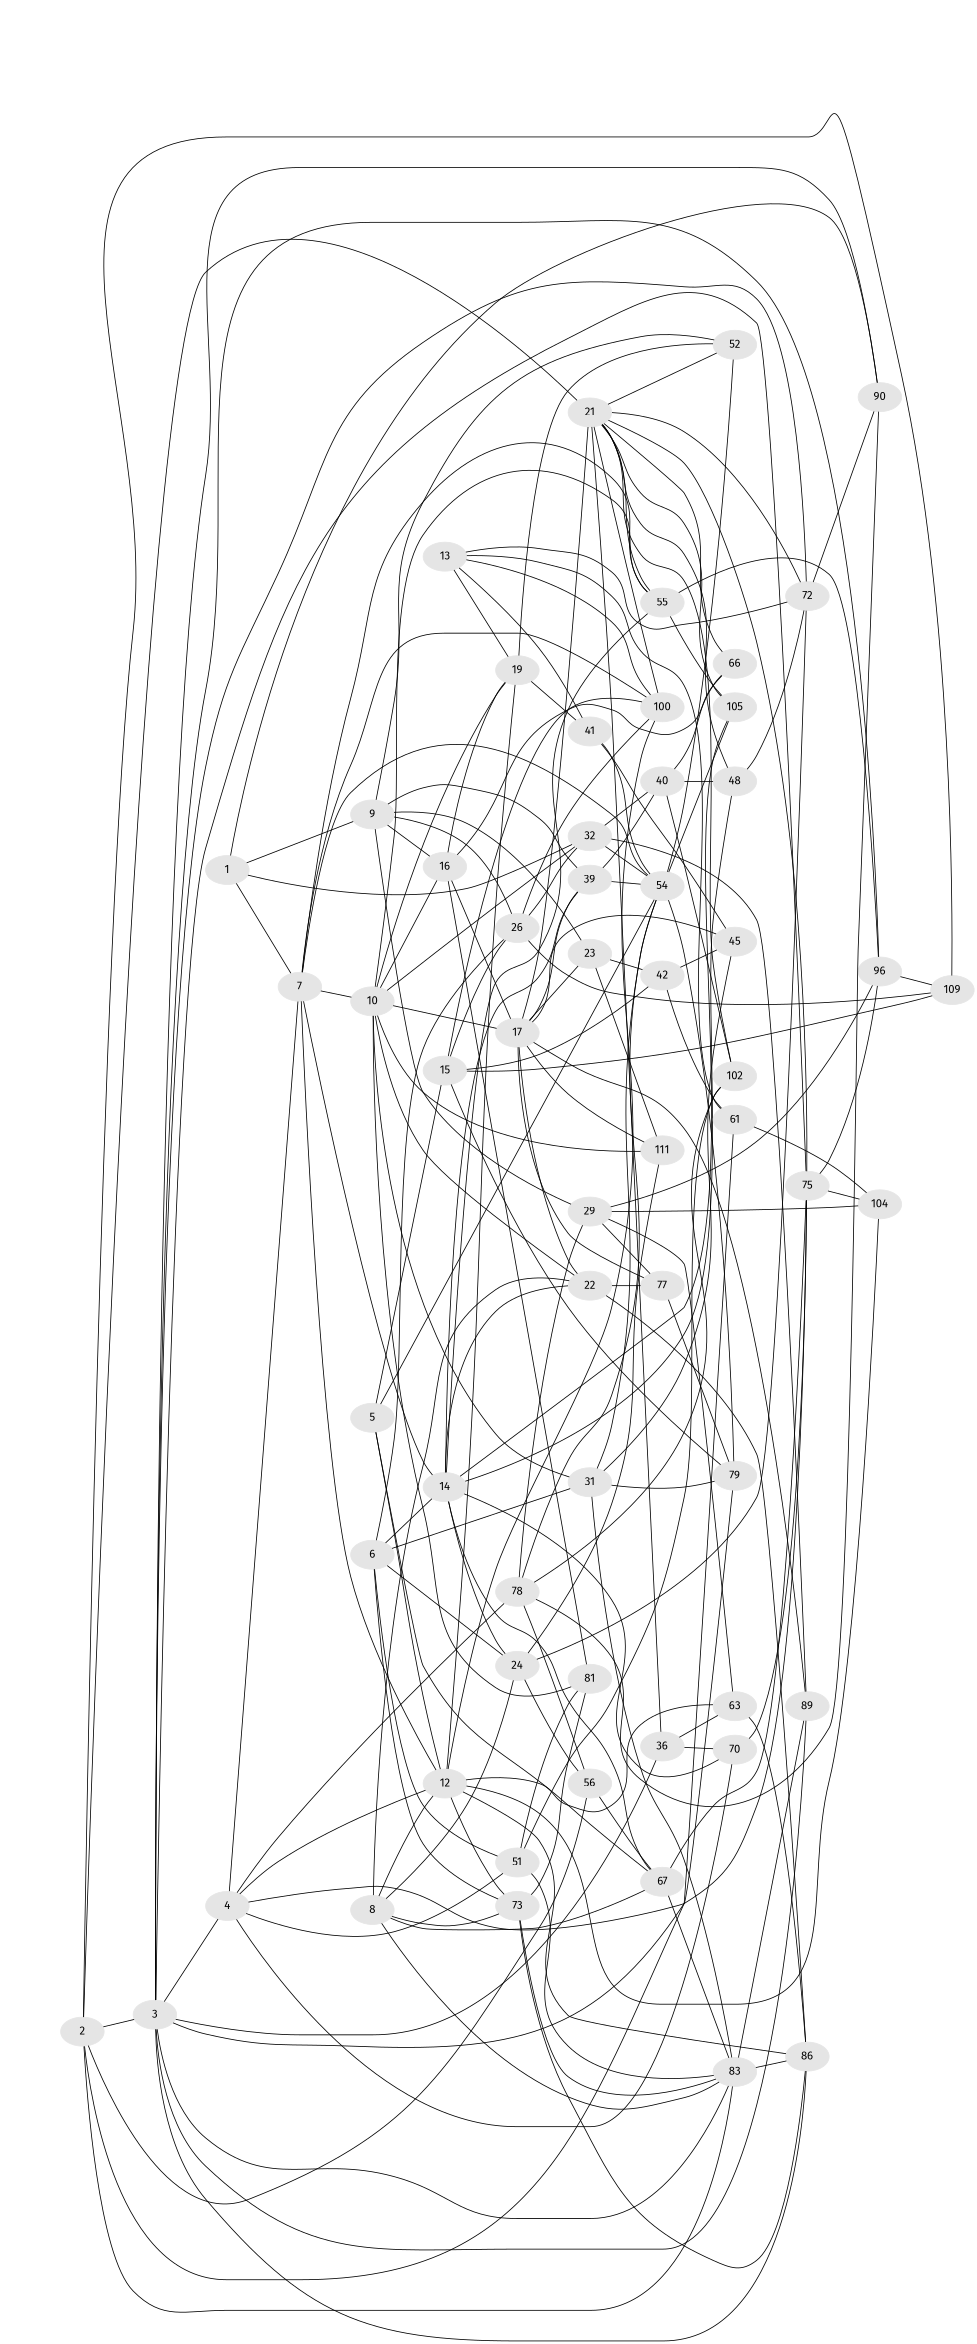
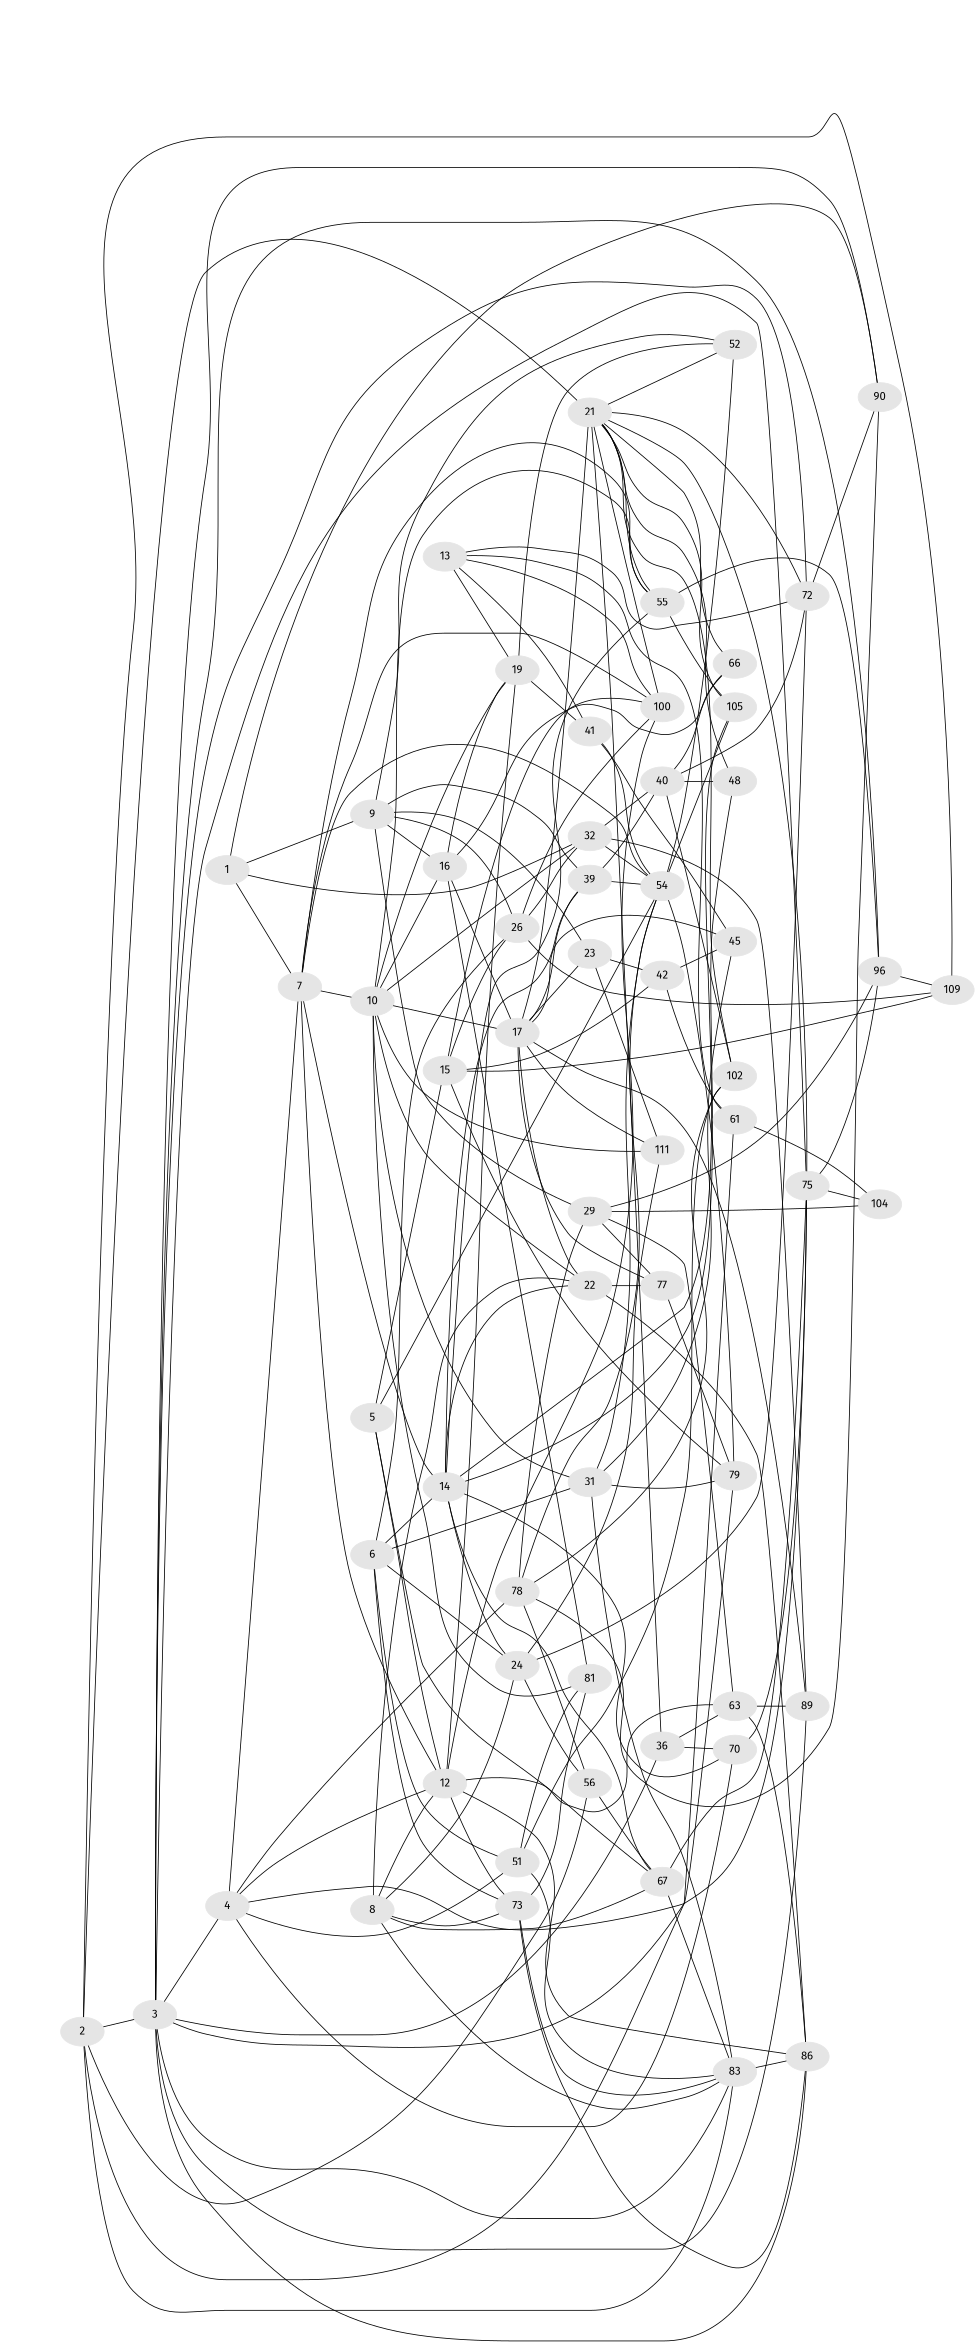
edge "72" -- "48": now "72" -- "40"
edge "104" -- "12": removed
edge "89" -- "83": now "89" -- "63"
